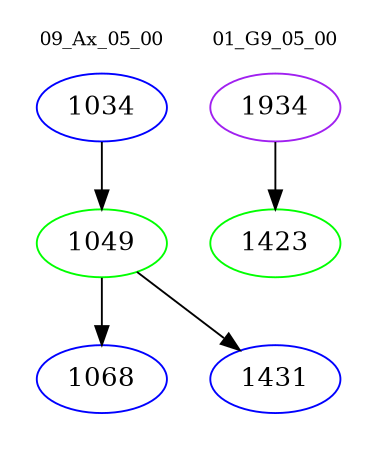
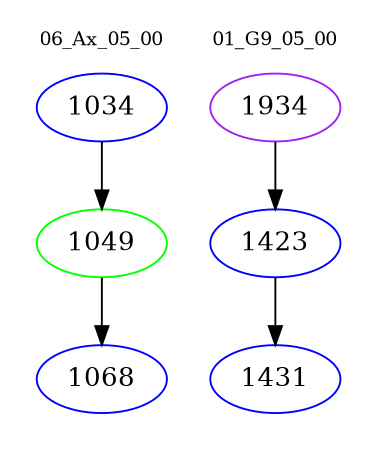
cluster "09_Ax_05_00": label "09_Ax_05_00" -> "06_Ax_05_00"
node "1423": color green -> blue
edge "1049" -> "1431": now "1423" -> "1431"
